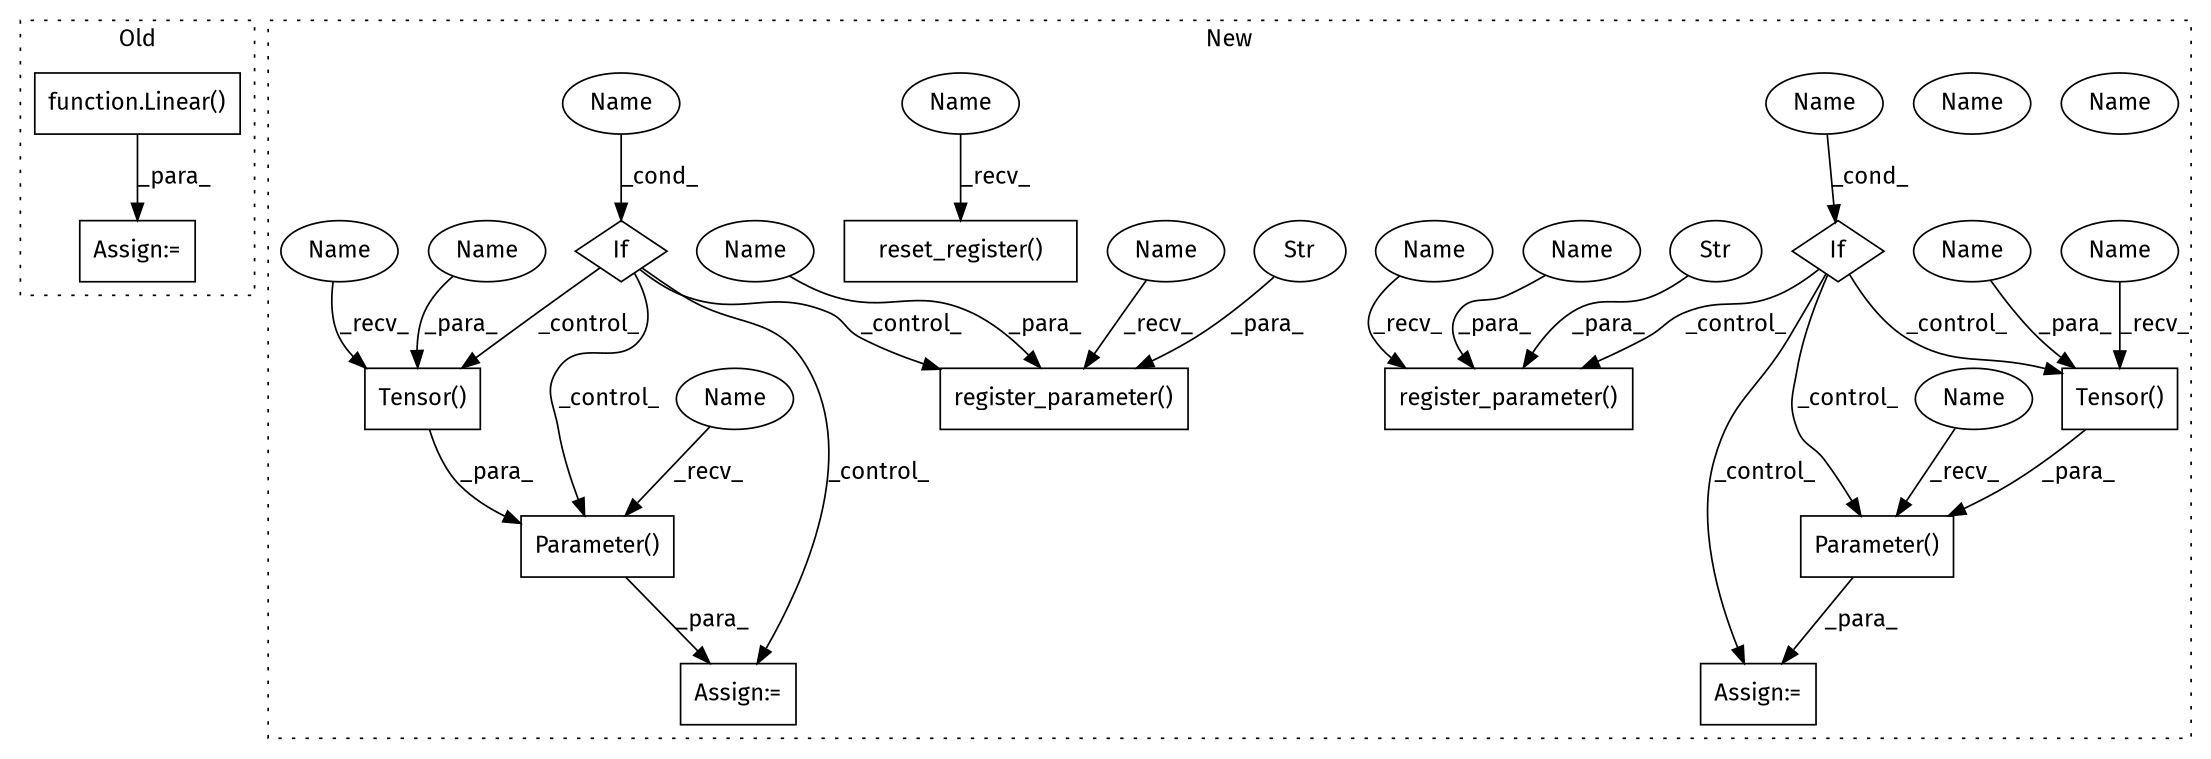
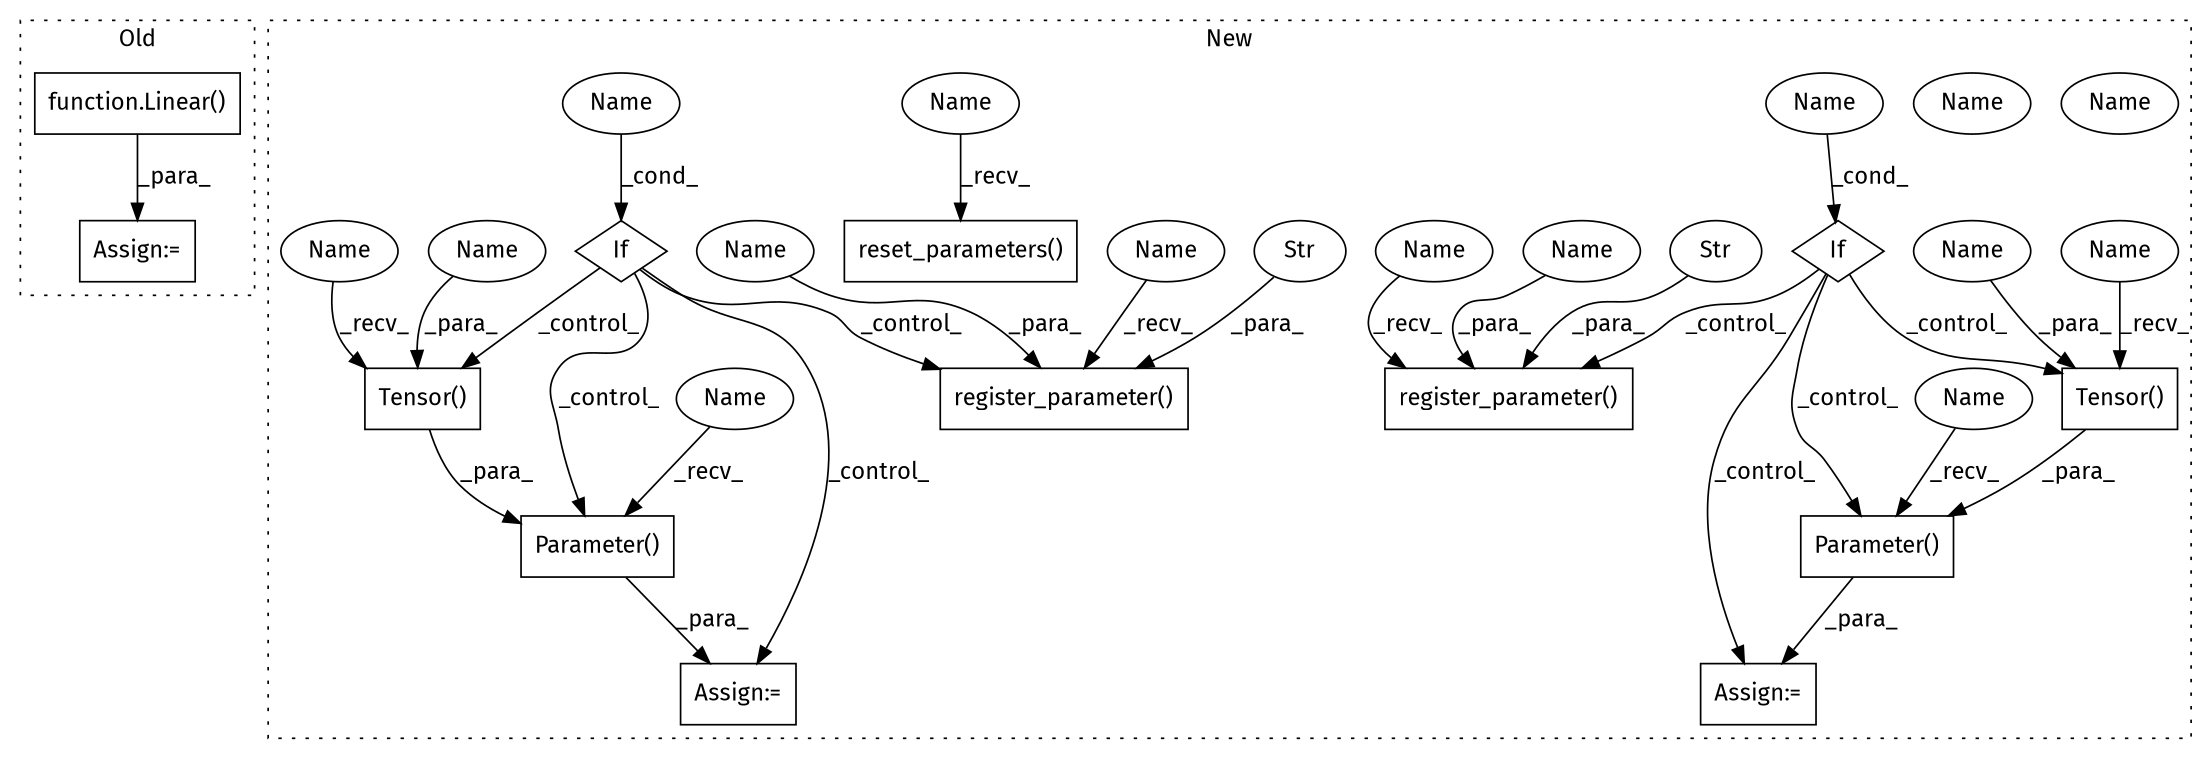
node "reset_register()": label "reset_register()" -> "reset_parameters()"
